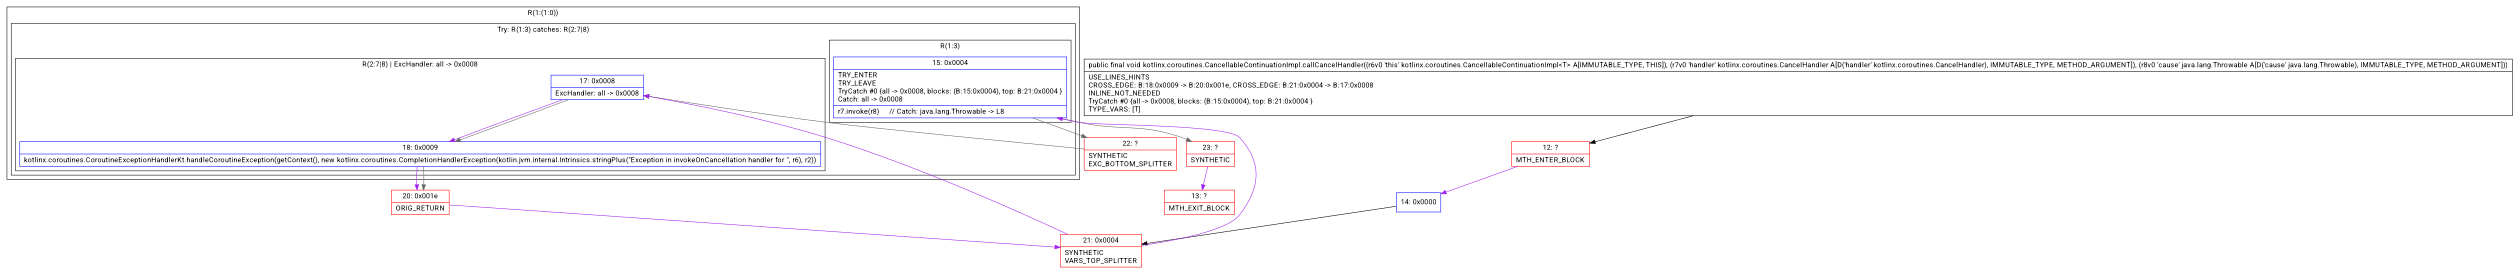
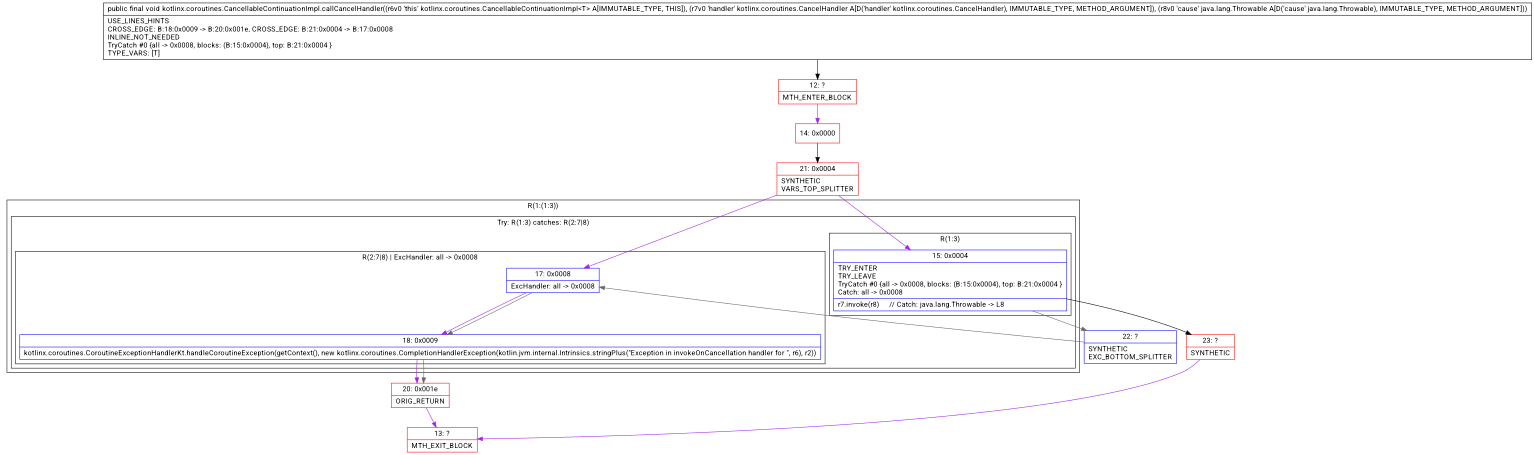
cluster "R(1:(1:0))": label "R(1:(1:0))" -> "R(1:(1:3))"
edge "15: 0x0004" -> "23: ?": color gray40 -> black
node "22: ?": color red -> blue
node "14: 0x0000": color blue -> red
edge "20: 0x001e" -> "21: 0x0004": now "20: 0x001e" -> "13: ?"
